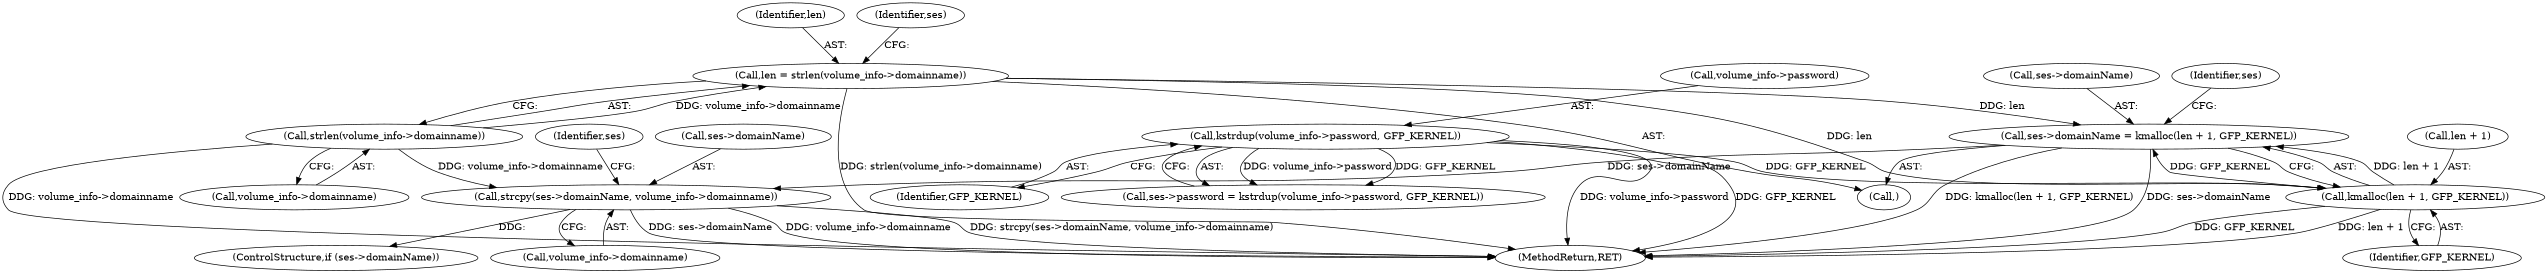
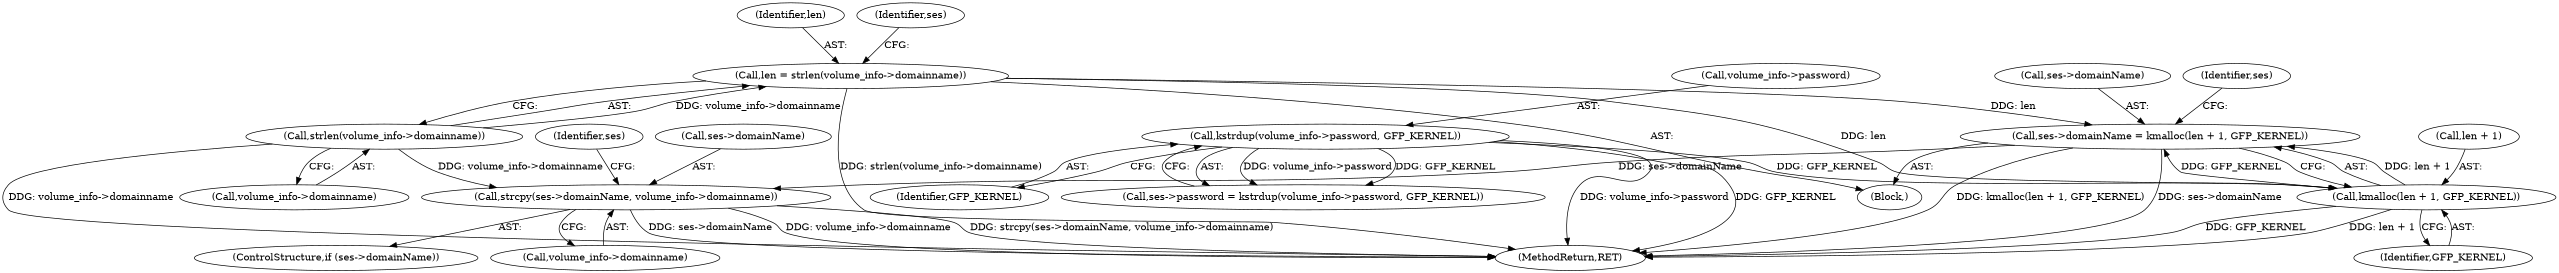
node "(Call,)": label "(Call,)" -> "(Block,)"
edge "(Call,strcpy(ses->domainName, volume_info->domainname))" -> "(ControlStructure,if (ses->domainName))": label "DDG: " -> "AST: "
